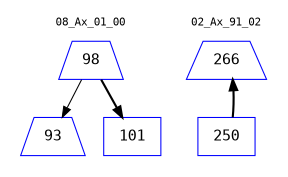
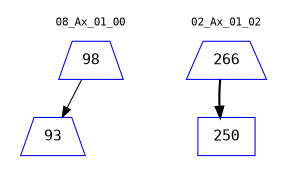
cluster "02_Ax_91_02": label "02_Ax_91_02" -> "02_Ax_01_02"
edge "250" -> "266": reversed
node "101": removed
